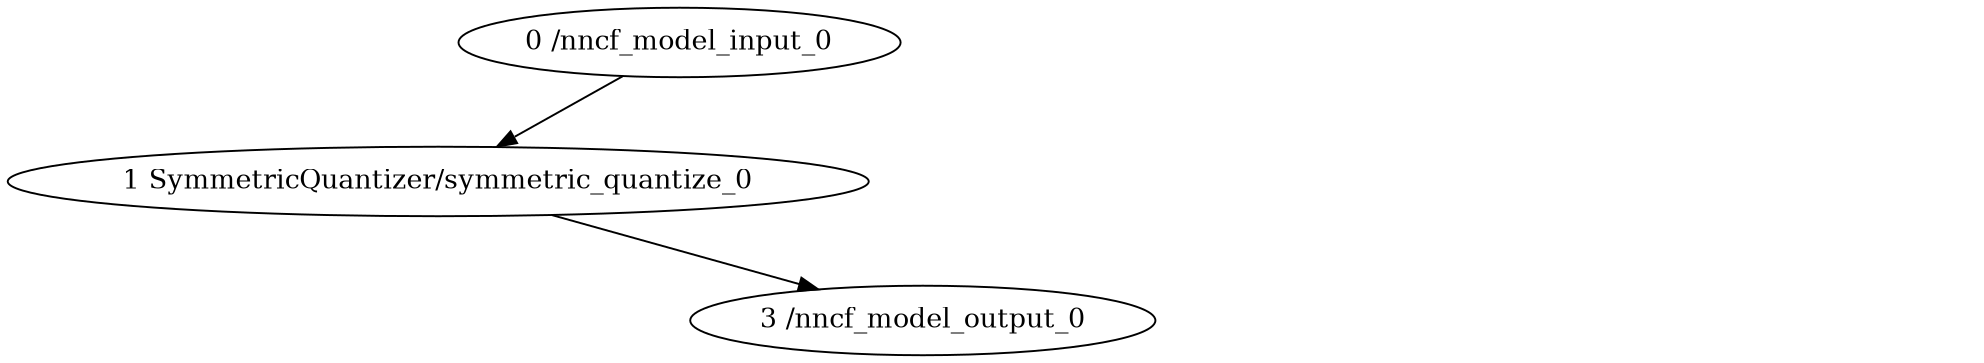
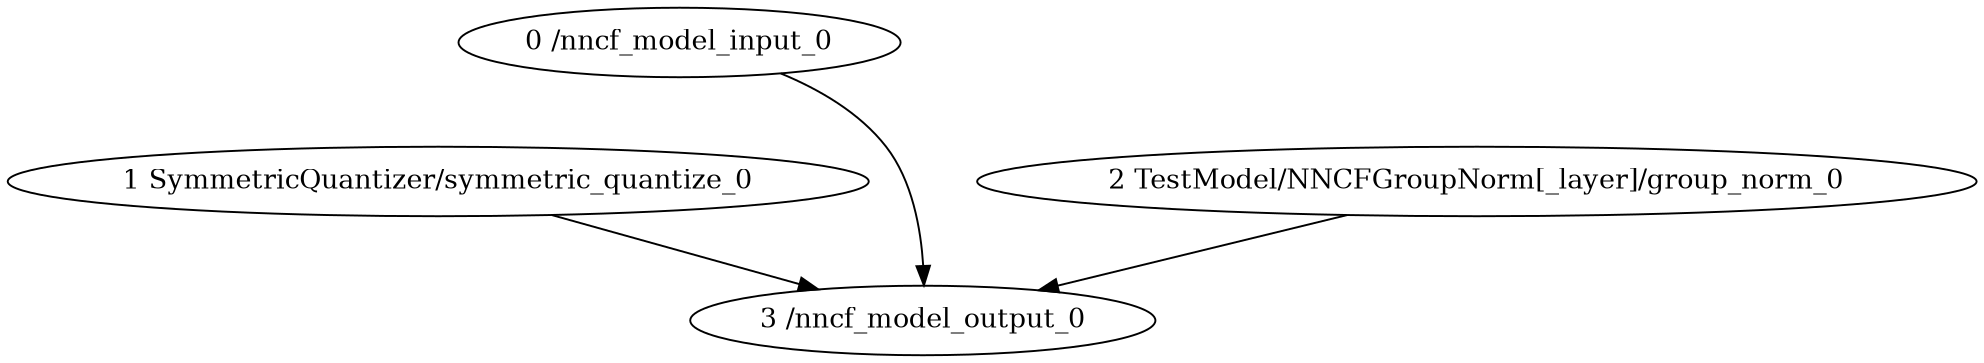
edge "0 /nncf_model_input_0" -> "1 SymmetricQuantizer/symmetric_quantize_0": now "0 /nncf_model_input_0" -> "3 /nncf_model_output_0"
node "2 TestModel/NNCFGroupNorm[_layer]/group_norm_0": added
